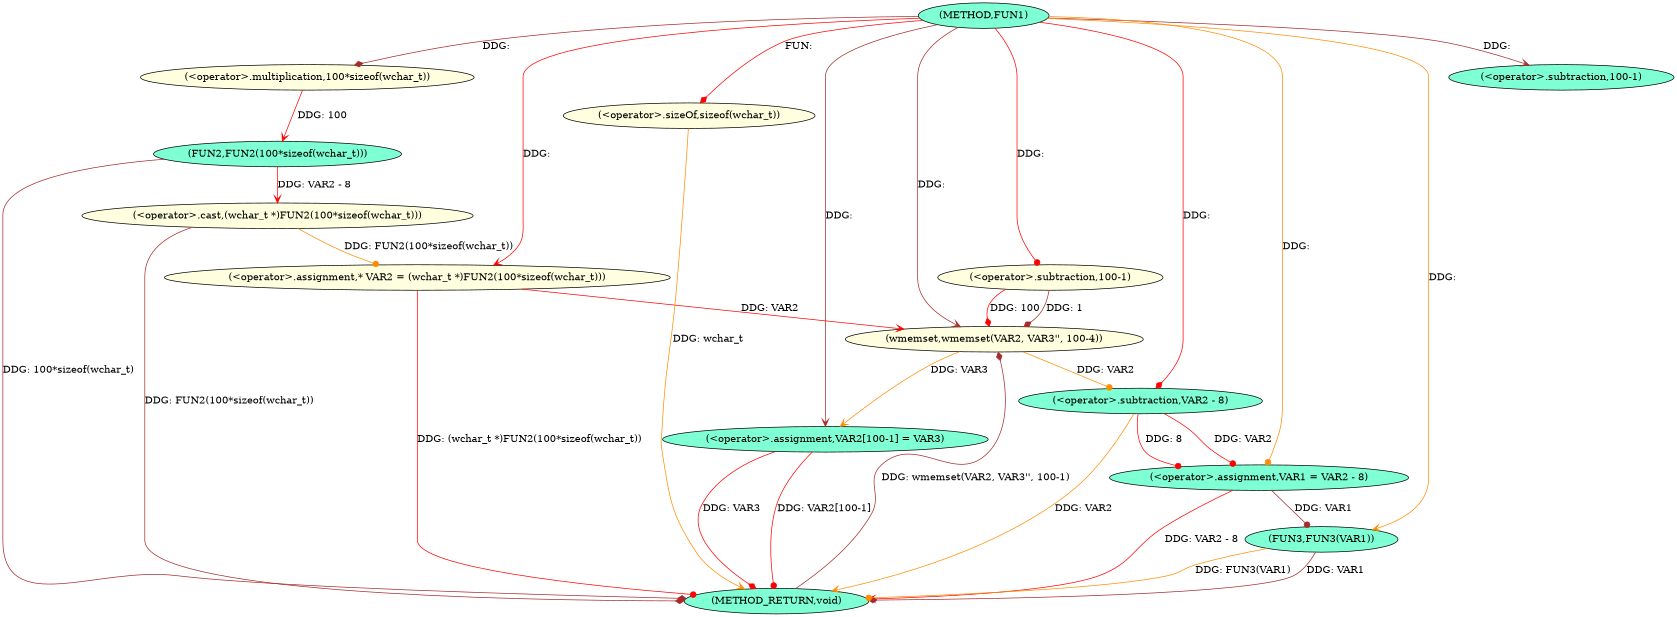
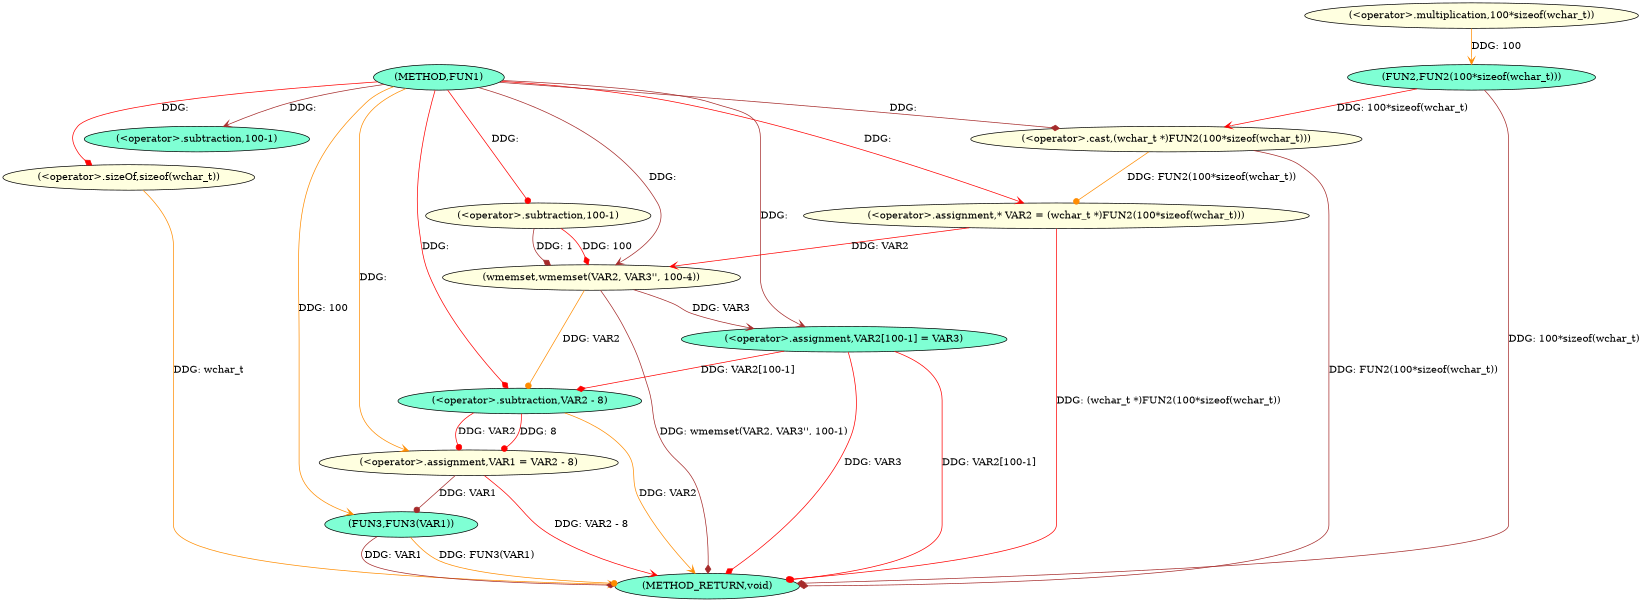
edge "(METHOD,FUN1)" -> "(<operator>.multiplication,100*sizeof(wchar_t))": now "(METHOD,FUN1)" -> "(<operator>.cast,(wchar_t *)FUN2(100*sizeof(wchar_t)))"
edge "(METHOD,FUN1)" -> "(<operator>.sizeOf,sizeof(wchar_t))": label "FUN: " -> "DDG: "
edge "(<operator>.multiplication,100*sizeof(wchar_t))" -> "(FUN2,FUN2(100*sizeof(wchar_t)))": color red -> darkorange
edge "(METHOD,FUN1)" -> "(<operator>.assignment,VAR1 = VAR2 - 8)": arrowhead dot -> vee
edge "(FUN2,FUN2(100*sizeof(wchar_t)))" -> "(<operator>.cast,(wchar_t *)FUN2(100*sizeof(wchar_t)))": label "DDG: VAR2 - 8" -> "DDG: 100*sizeof(wchar_t)"
edge "(METHOD,FUN1)" -> "(FUN3,FUN3(VAR1))": label "DDG: " -> "DDG: 100"
edge "(<operator>.assignment,VAR2[100-1] = VAR3)" -> "(<operator>.subtraction,VAR2 - 8)": added, label "DDG: VAR2[100-1]"
edge "(wmemset,wmemset(VAR2, VAR3'', 100-4))" -> "(<operator>.assignment,VAR2[100-1] = VAR3)": color darkorange -> brown
edge "(METHOD_RETURN,void)" -> "(wmemset,wmemset(VAR2, VAR3'', 100-4))": reversed
node "(<operator>.assignment,VAR1 = VAR2 - 8)": fillcolor aquamarine -> lightyellow
